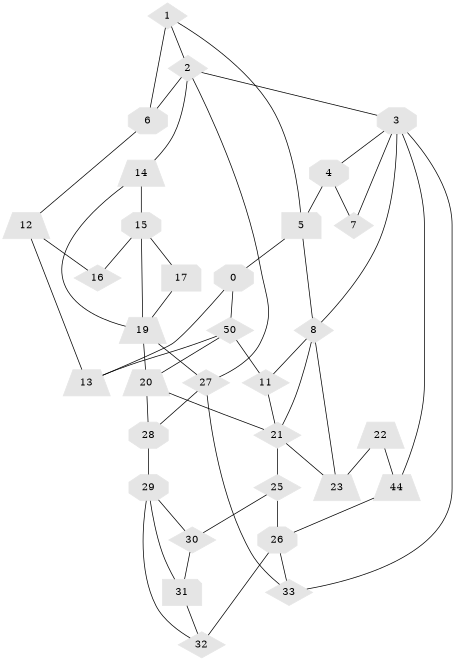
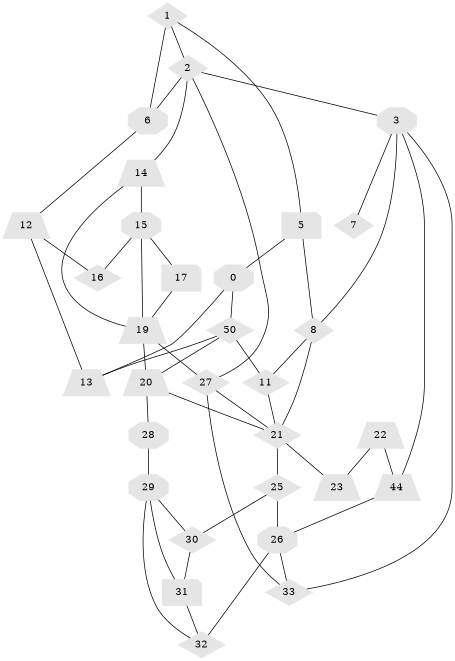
node "4": removed
edge "27" -- "28": now "27" -- "21"
edge "8" -- "23": removed
